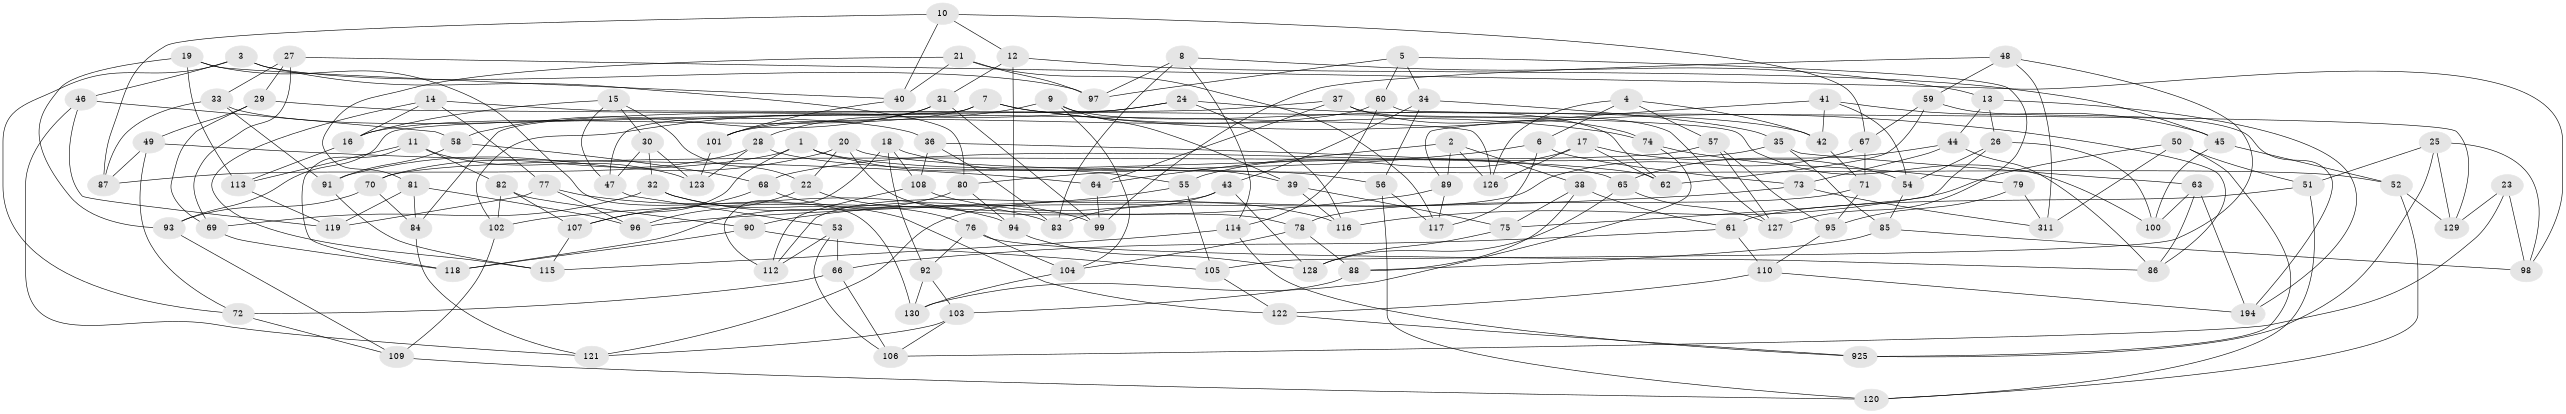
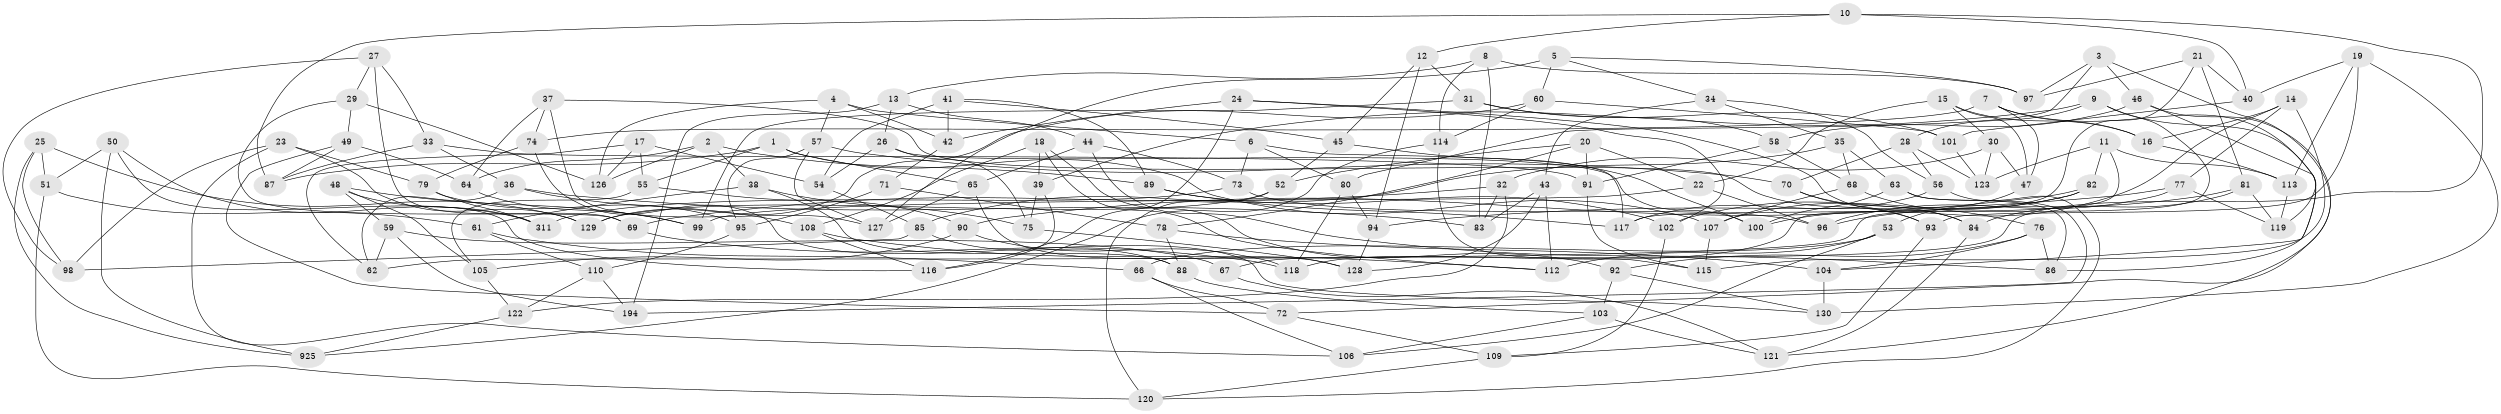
edge "23" -- "79": added
edge "67" -- "71": removed
